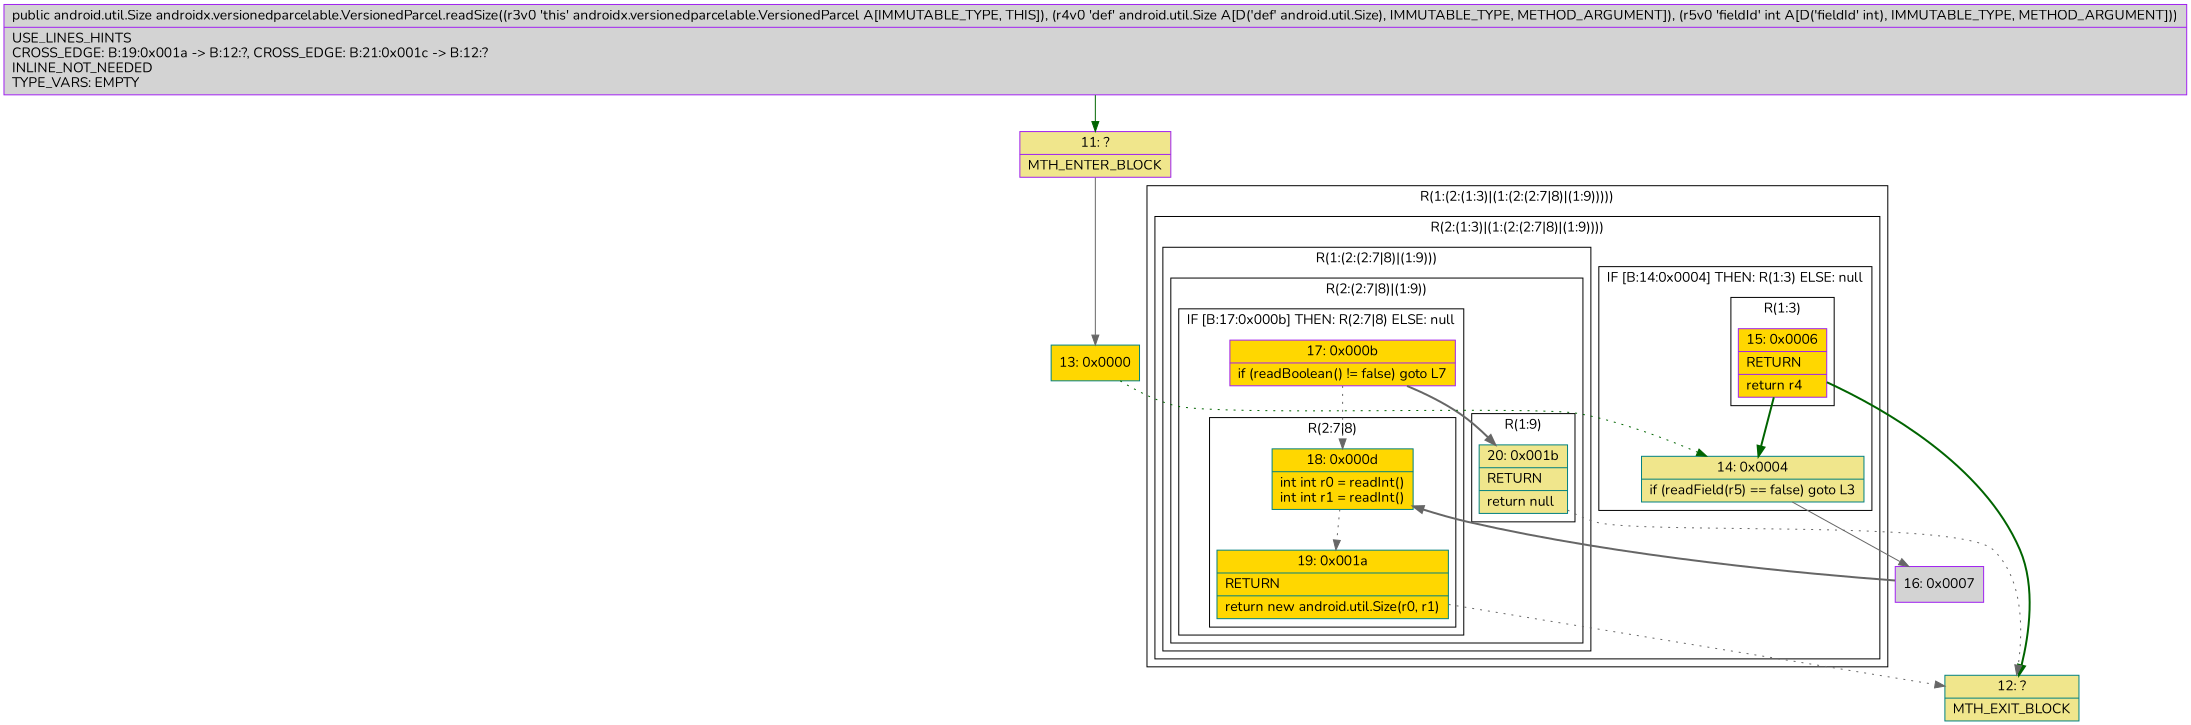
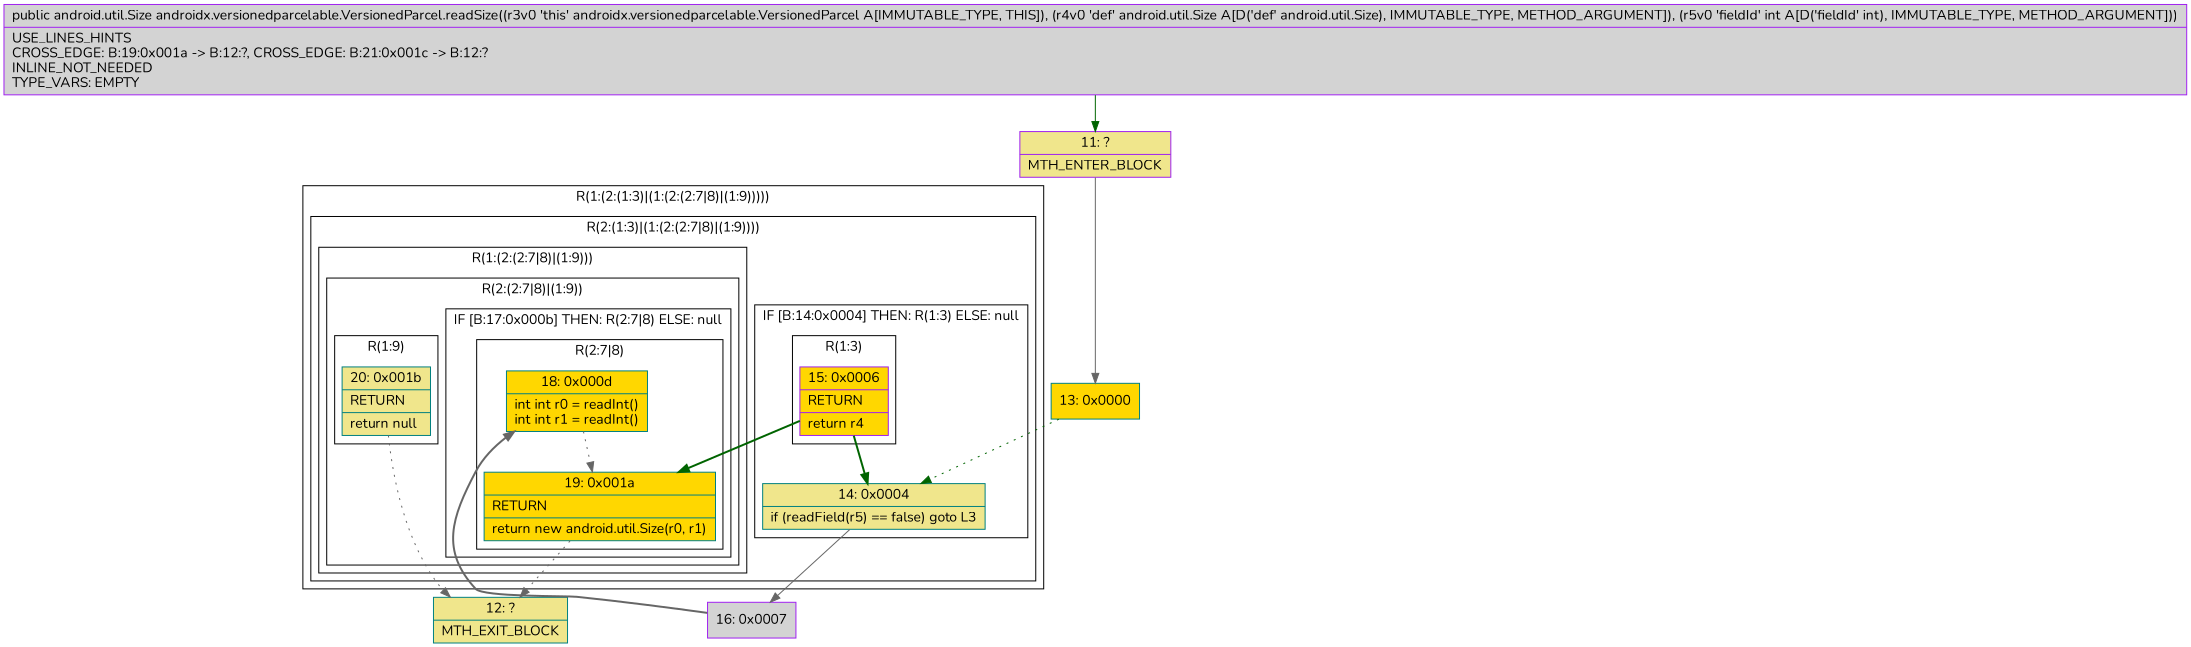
node "17: 0x000b": removed
edge "15: 0x0006" -> "12: ?": now "15: 0x0006" -> "19: 0x001a"
